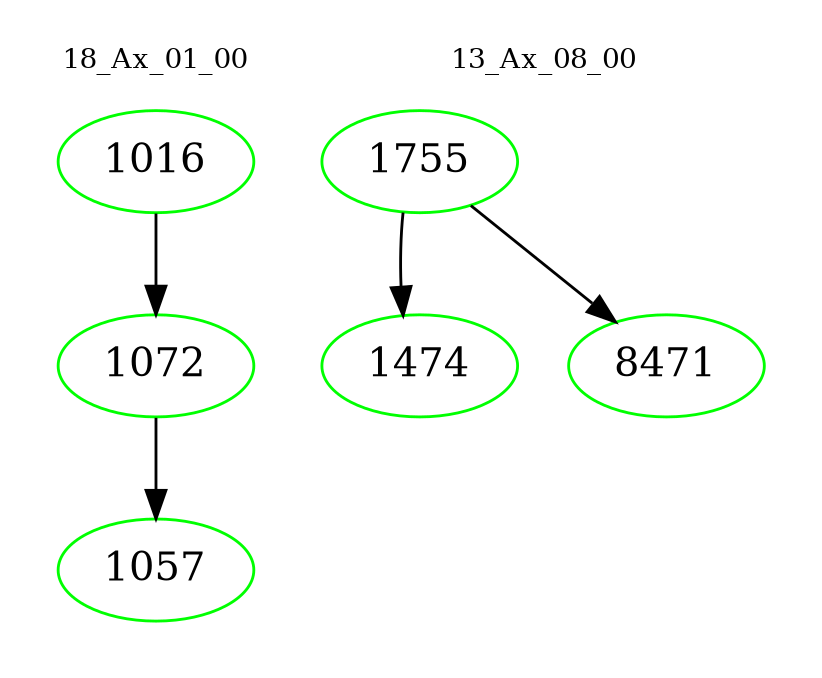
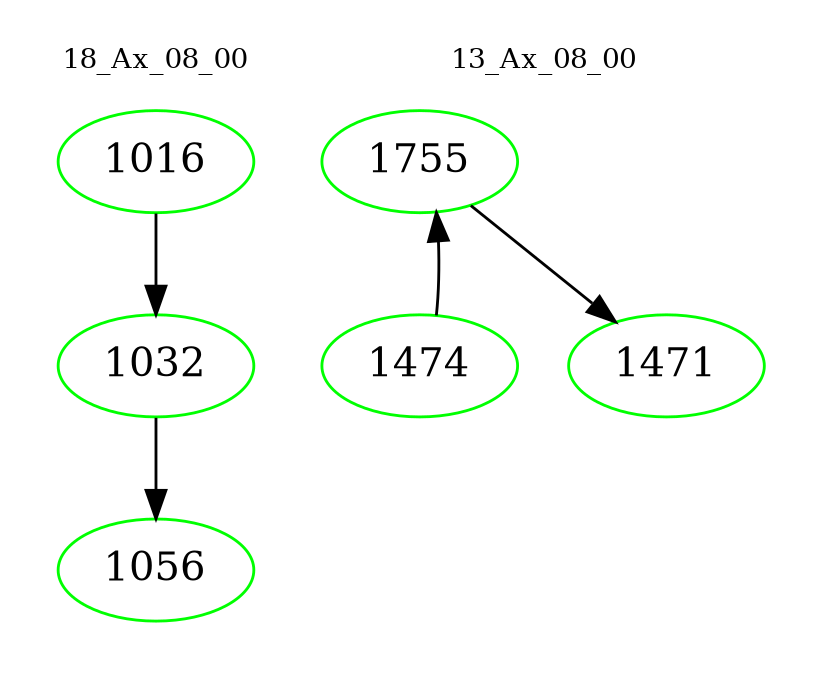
cluster "18_Ax_01_00": label "18_Ax_01_00" -> "18_Ax_08_00"
edge "1755" -> "1474": reversed
node "1072": label "1072" -> "1032"
node "8471": label "8471" -> "1471"
node "1057": label "1057" -> "1056"
